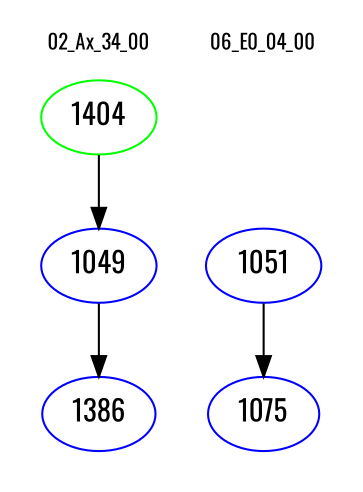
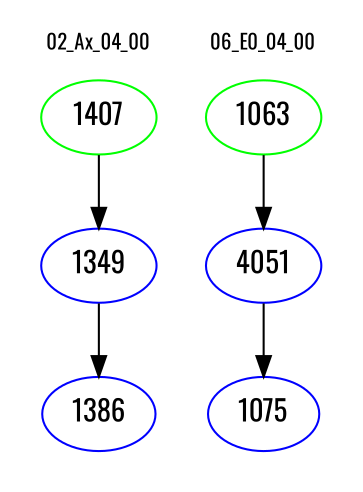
cluster "02_Ax_34_00": label "02_Ax_34_00" -> "02_Ax_04_00"
node "1404": label "1404" -> "1407"
node "1063": added
node "1049": label "1049" -> "1349"
node "1051": label "1051" -> "4051"
